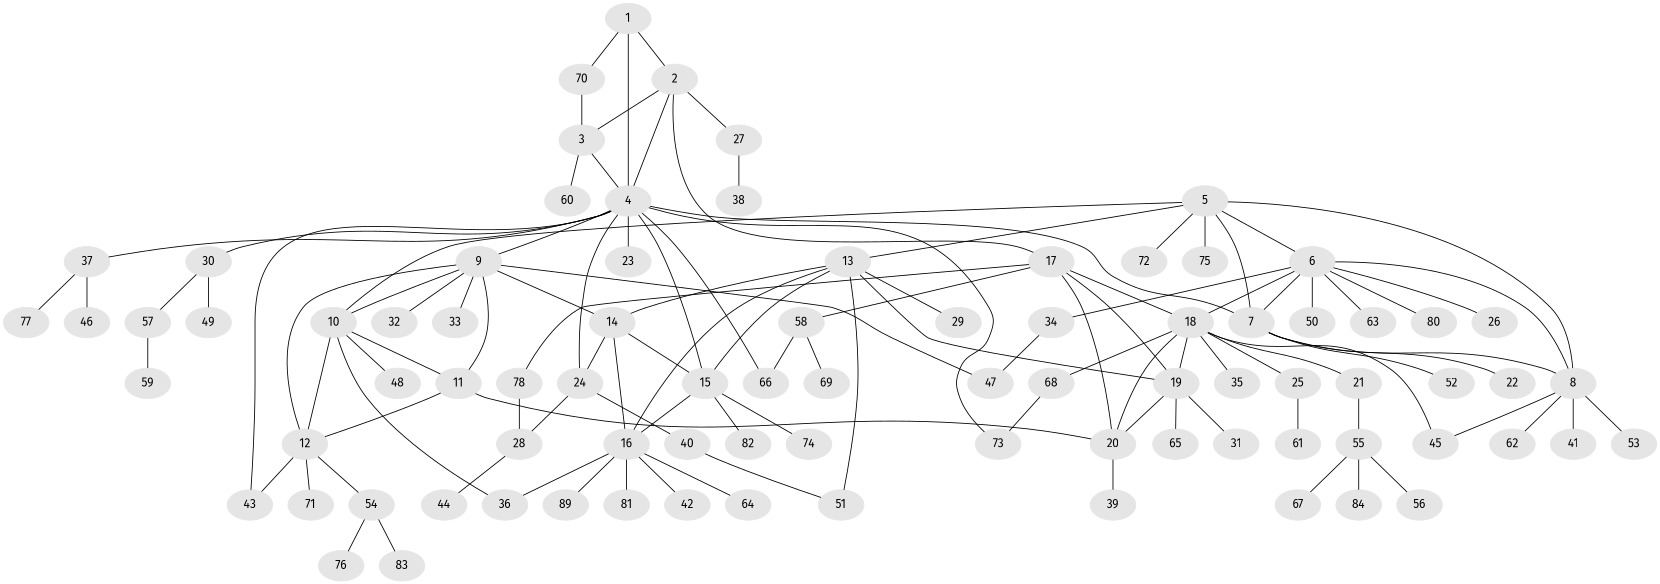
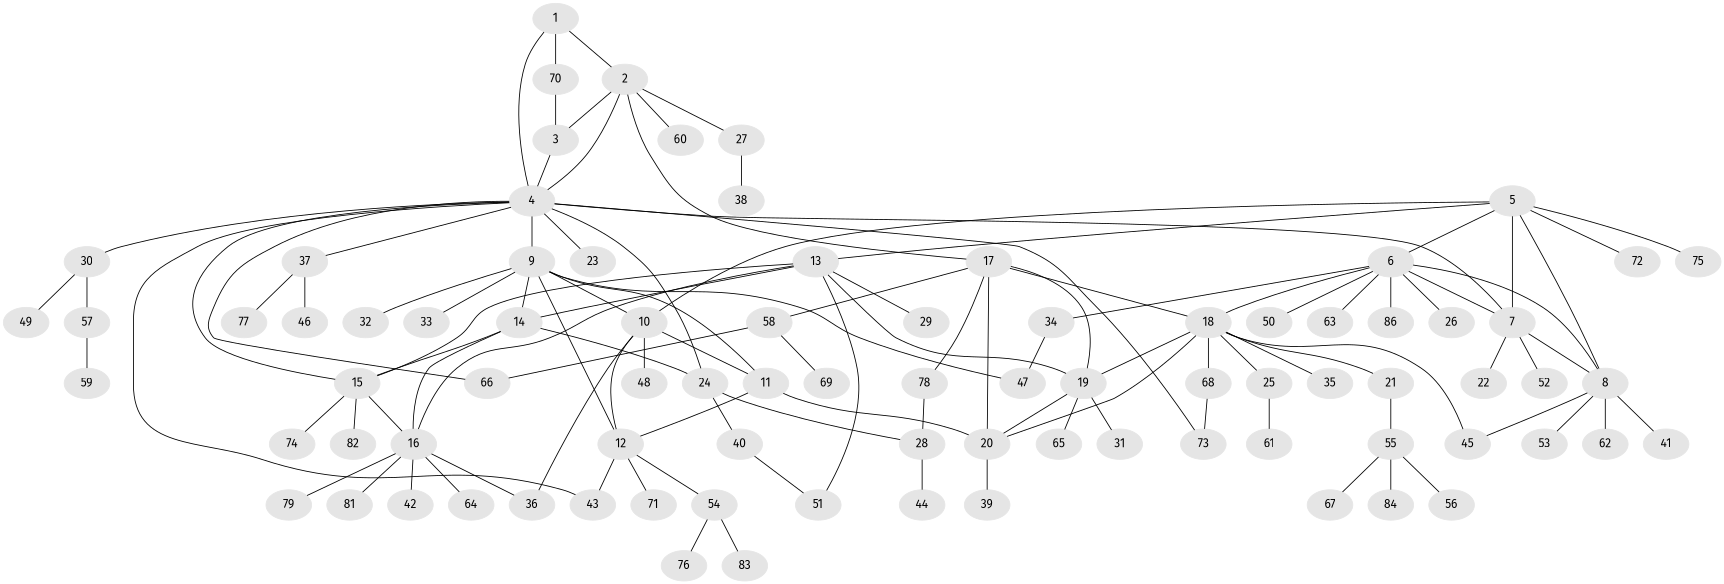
edge "3" -- "60": now "2" -- "60"
node "80": label "80" -> "86"
node "89": label "89" -> "79"
